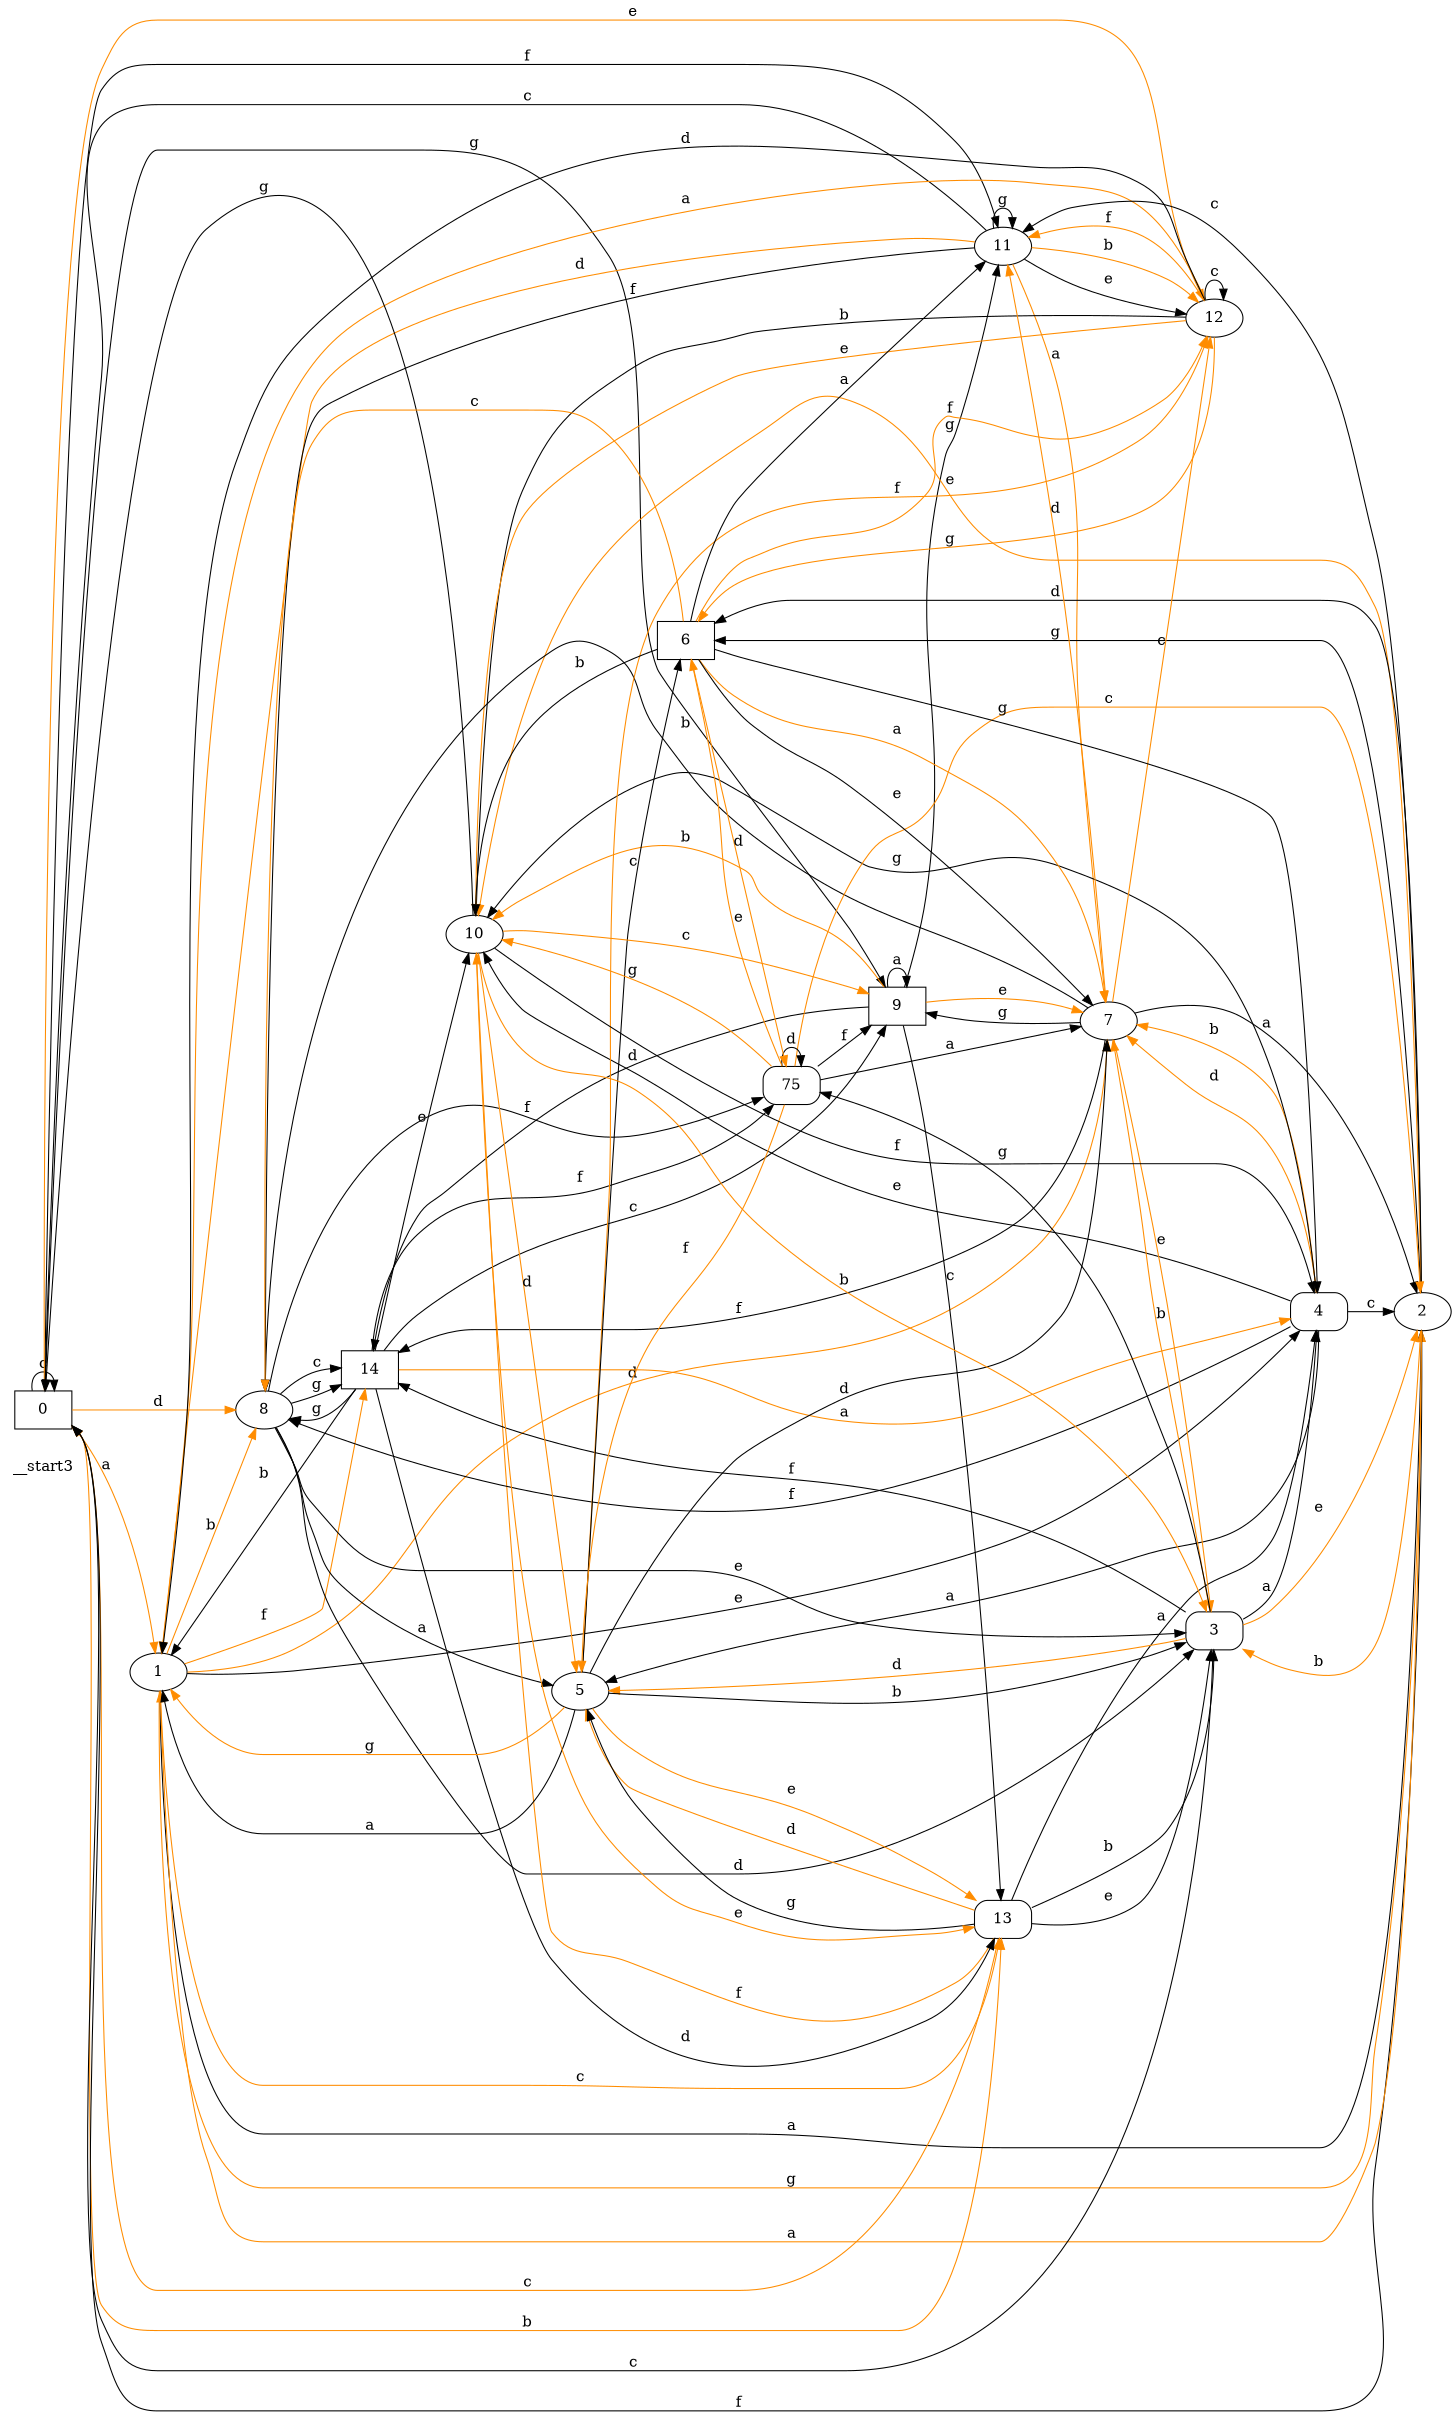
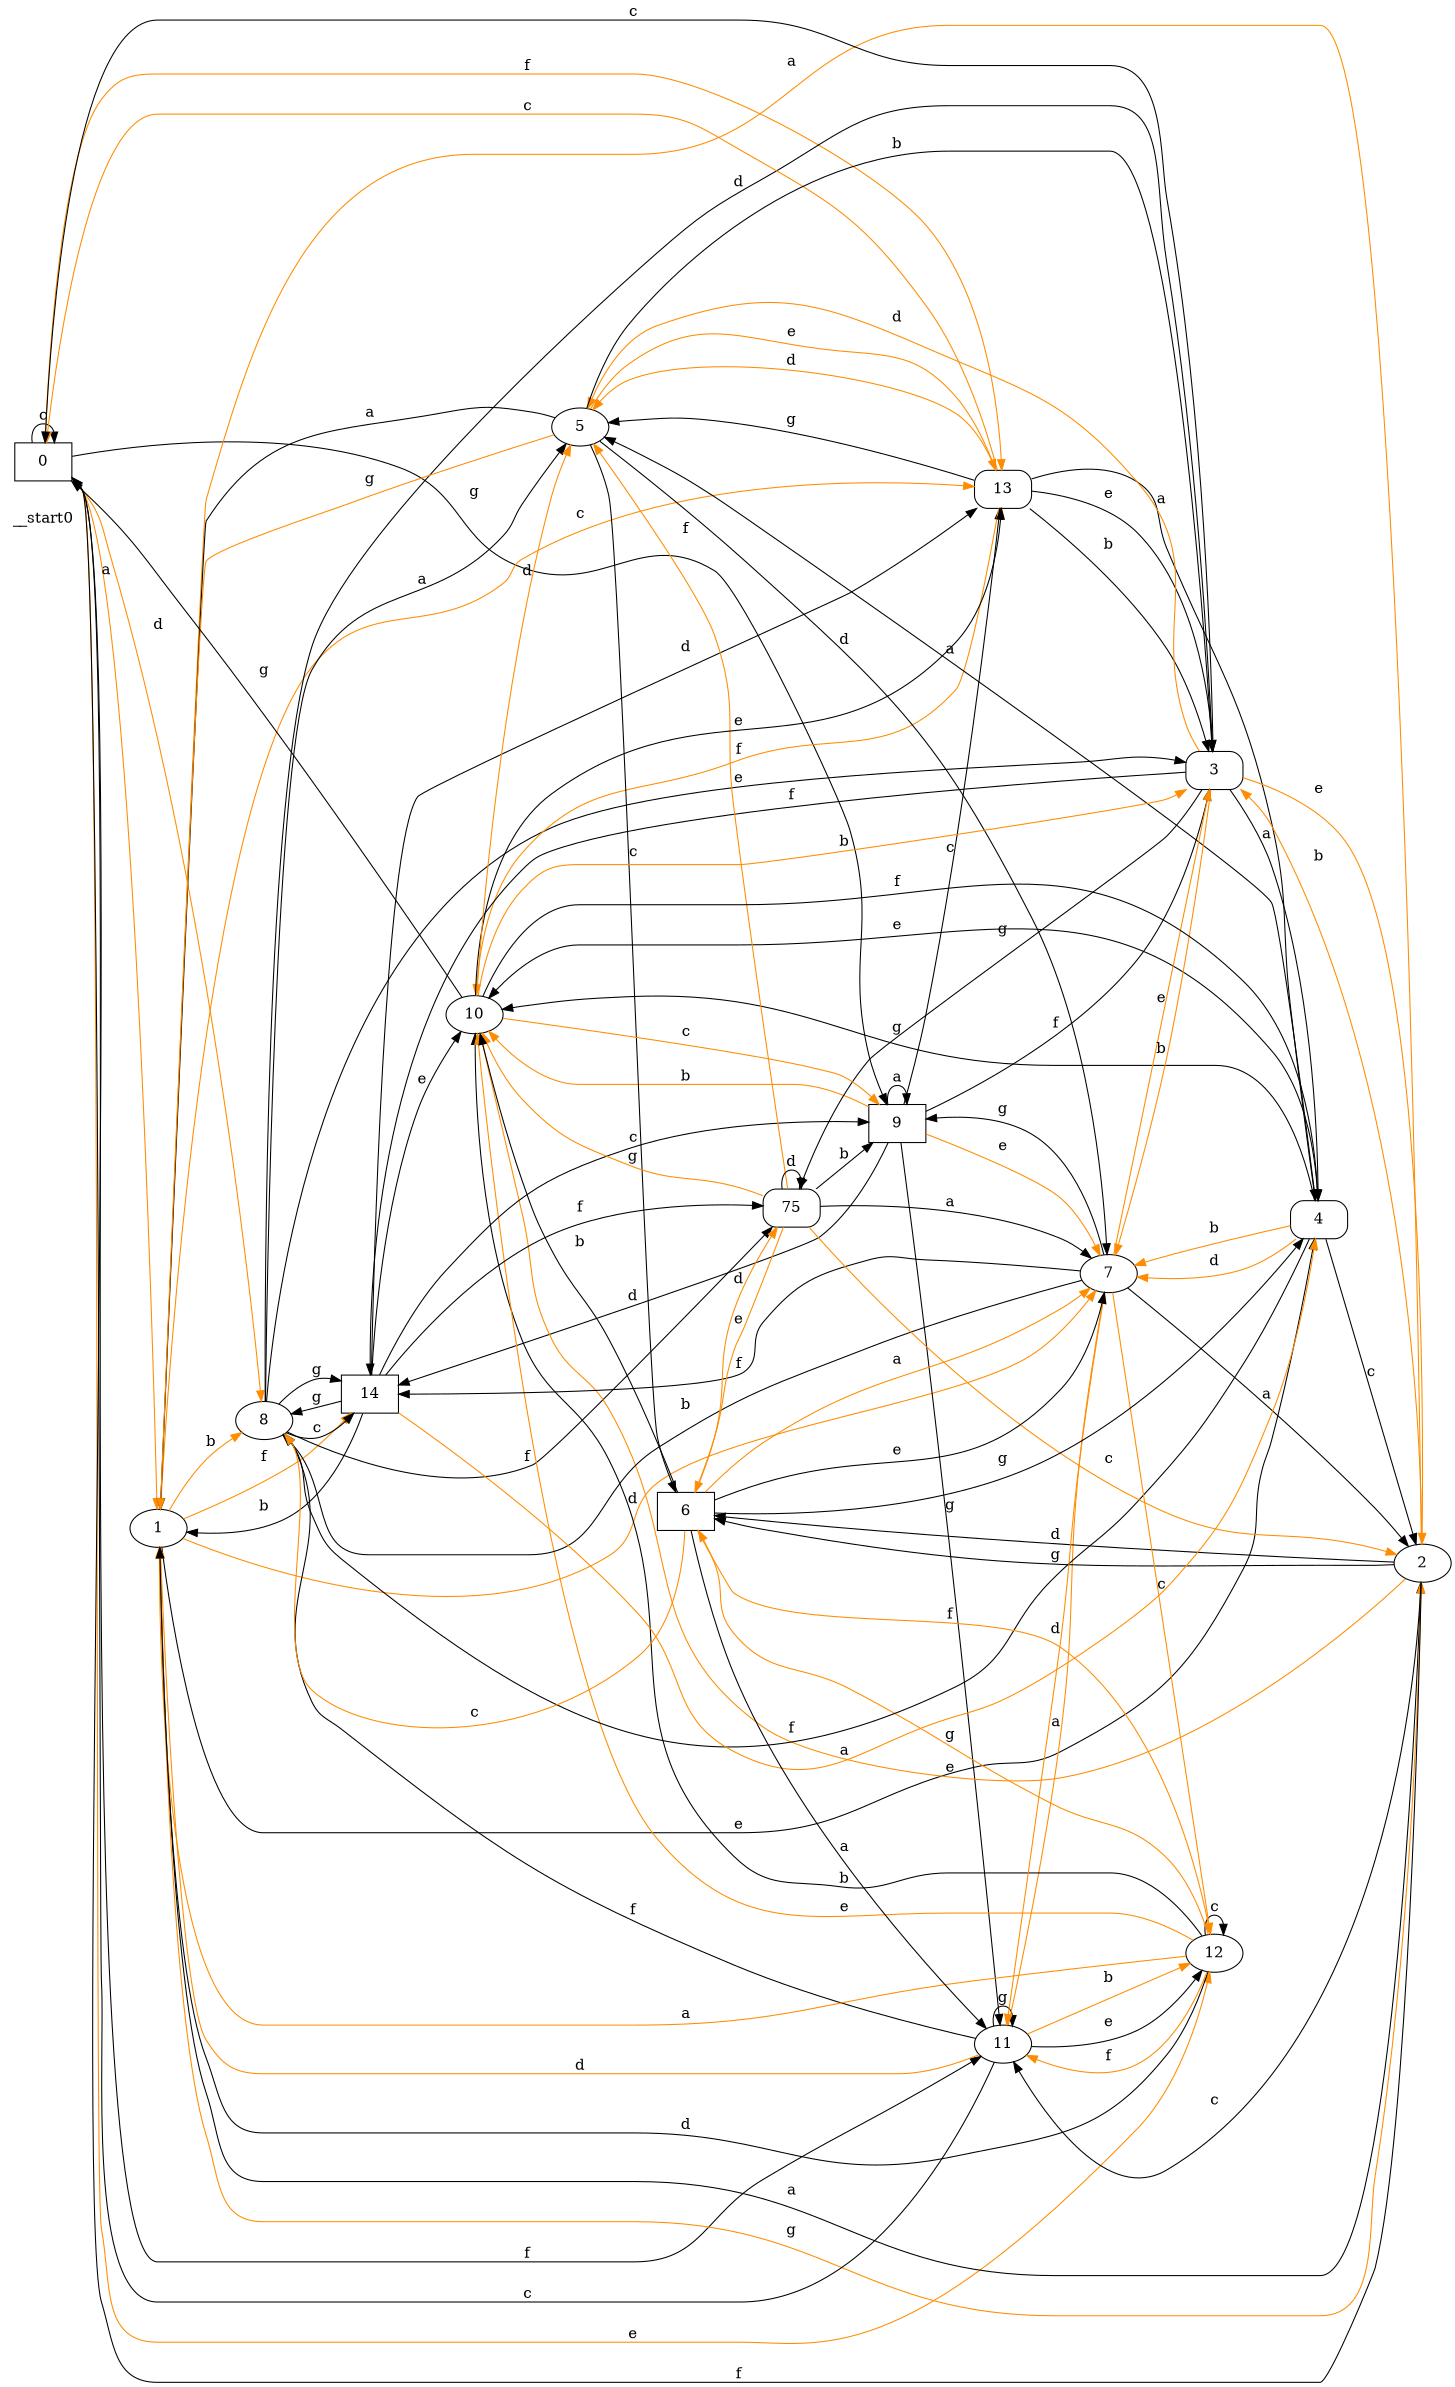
edge "5" -> "12": removed, label "f"
edge "9" -> "3": added, label "f"
edge "75" -> "9": label "f" -> "b"
node "__start3": label "__start3" -> "__start0"
edge "10" -> "13": color darkorange -> black
edge "0" -> "13": label "b" -> "f"
